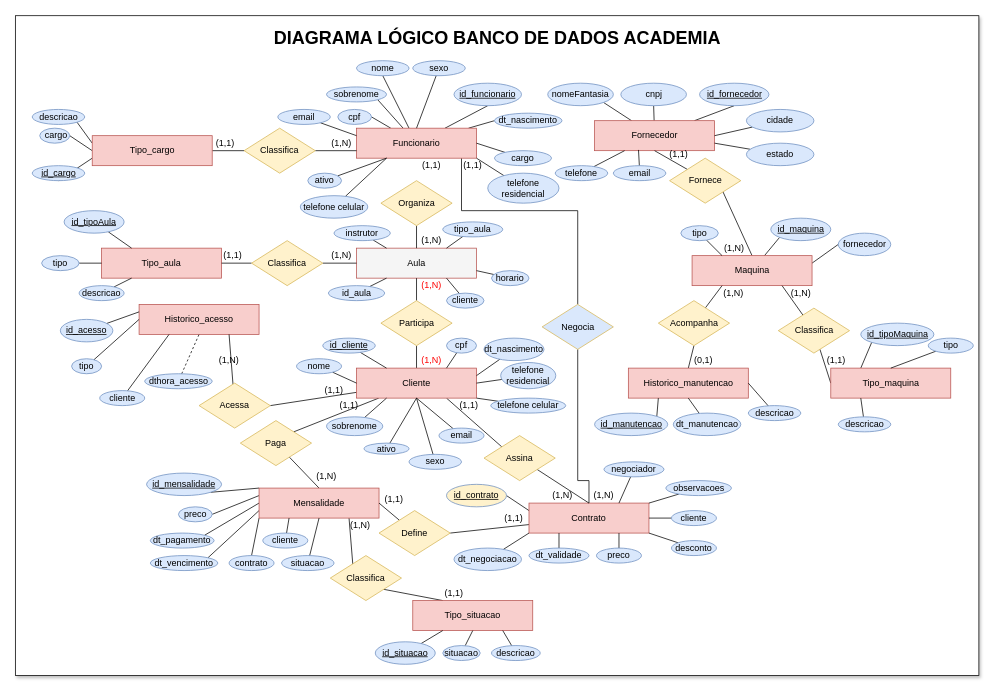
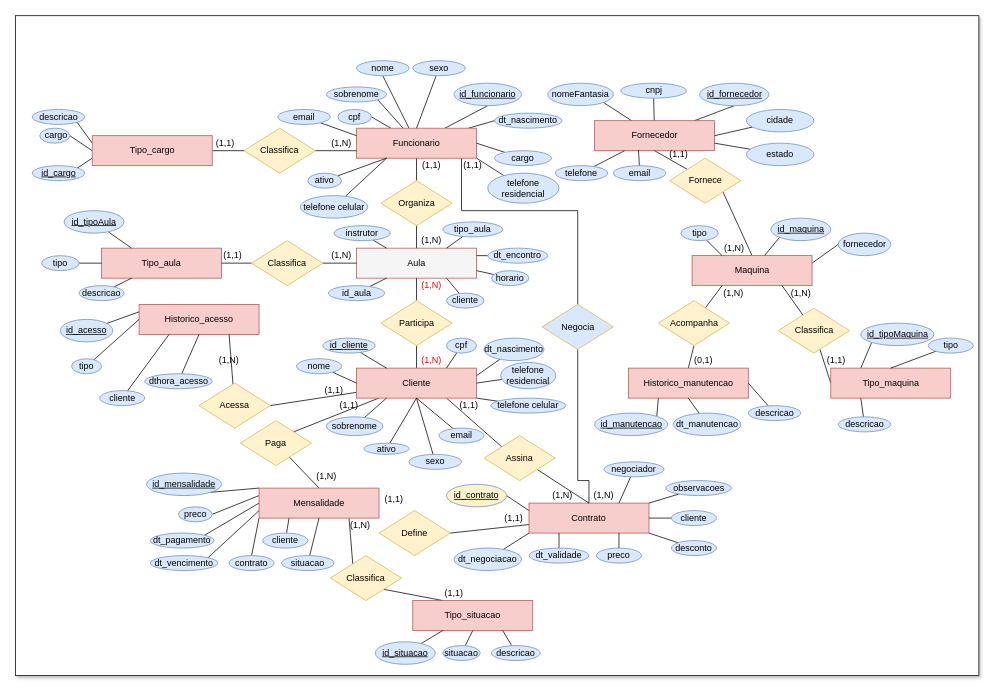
node "DIAGRAMA LÓGICO BANCO DE DADOS ACADEMIA": removed
node "cnpj": size 66x23 -> 66x15
edge "Funcionario" -- "Organiza": added
edge "dt_encontro" -- "Aula": added
node "dt_encontro": added
edge "Historico_acesso" -- "dthora_acesso": style dashed -> solid
edge "Mensalidade" -- "Define": removed
